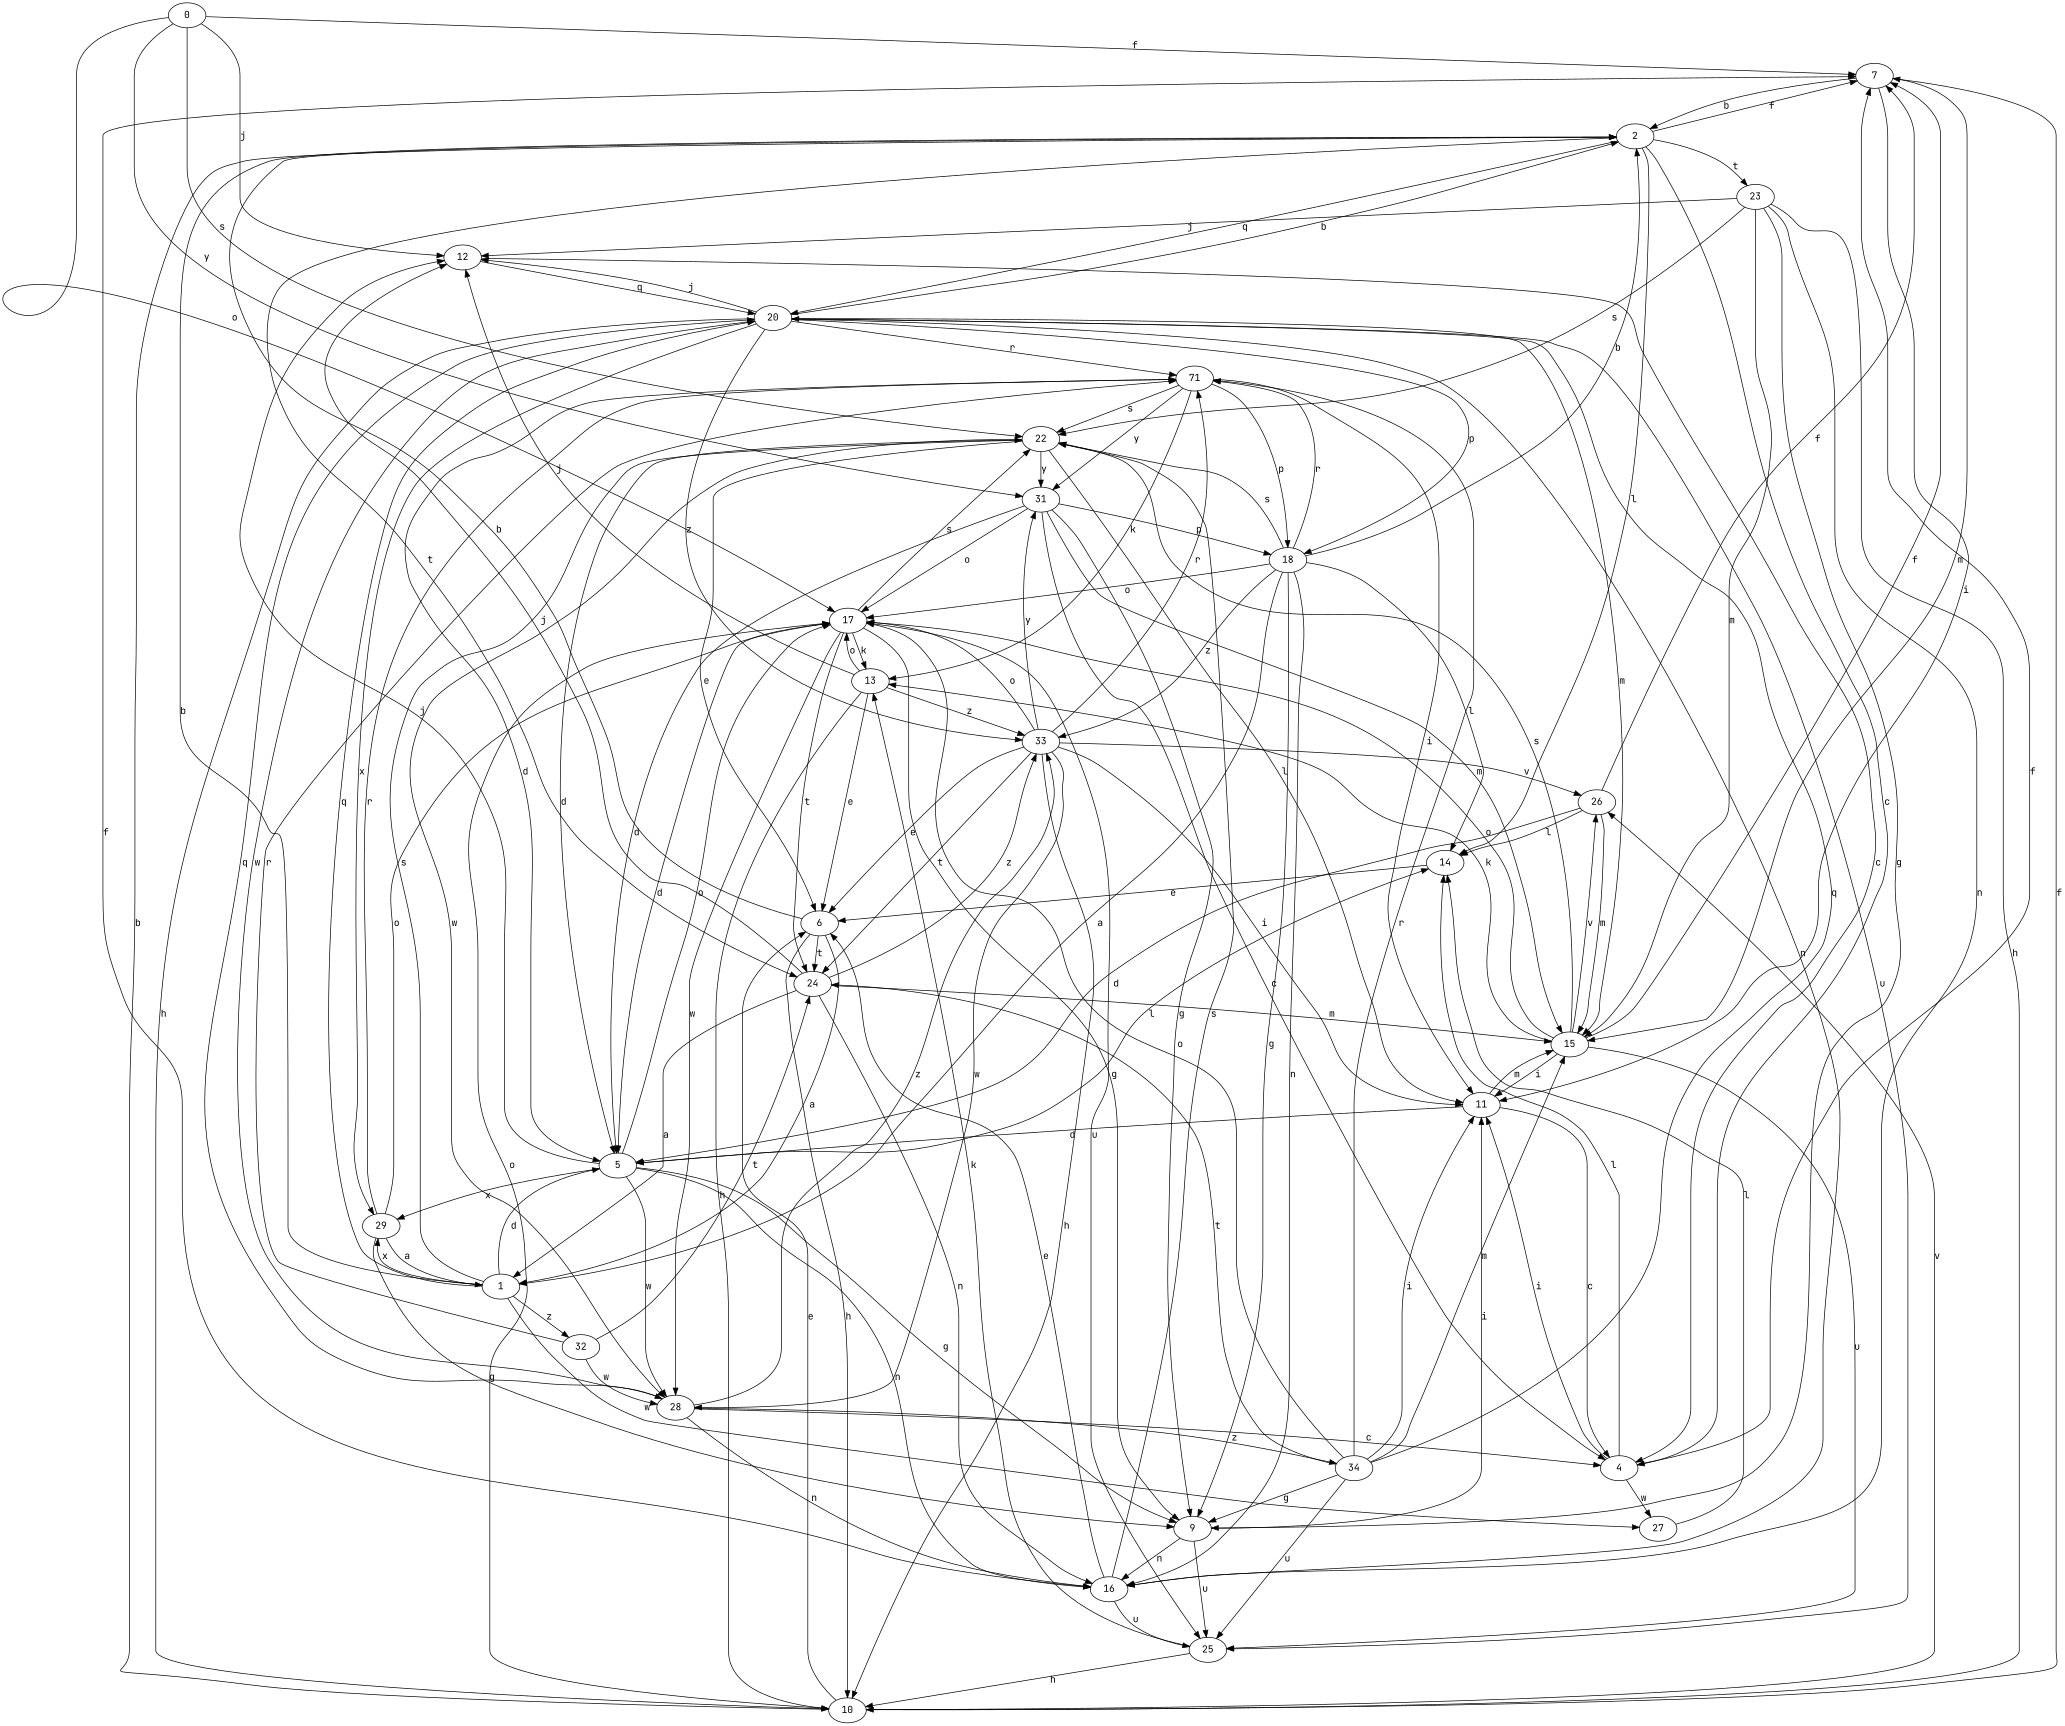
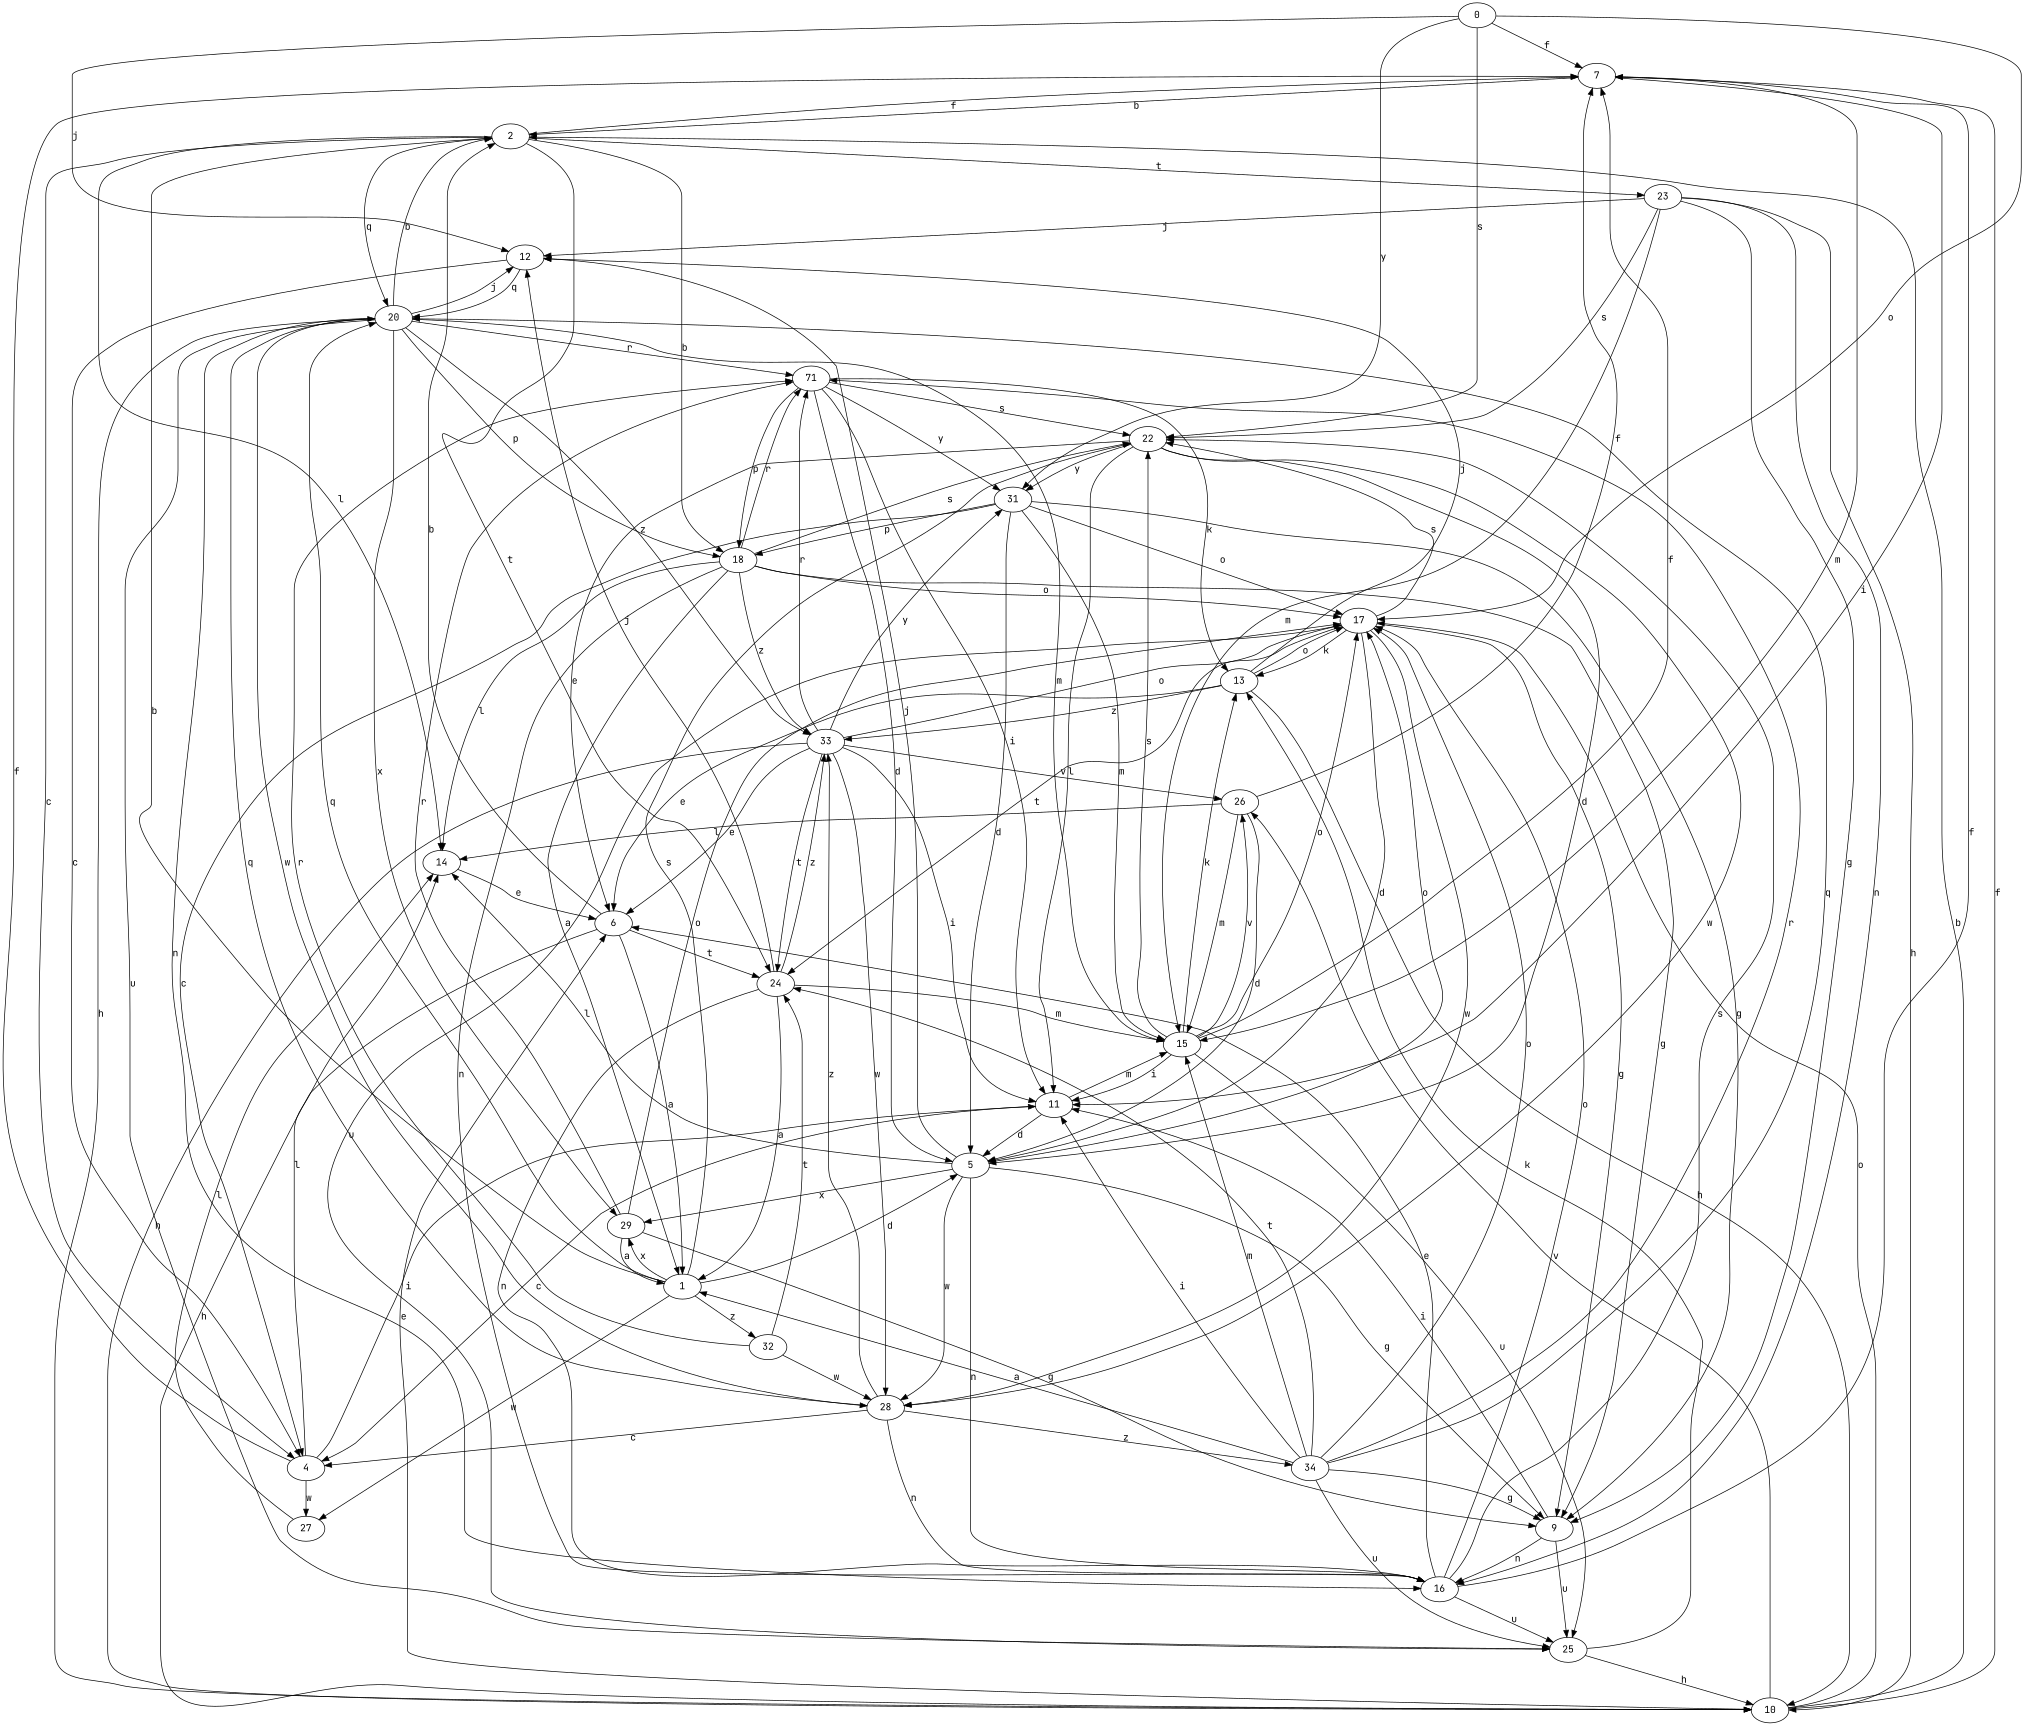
edge "18" -> "2": reversed
edge "16" -> "17": added, label "o"
edge "34" -> "1": added, label "a"
